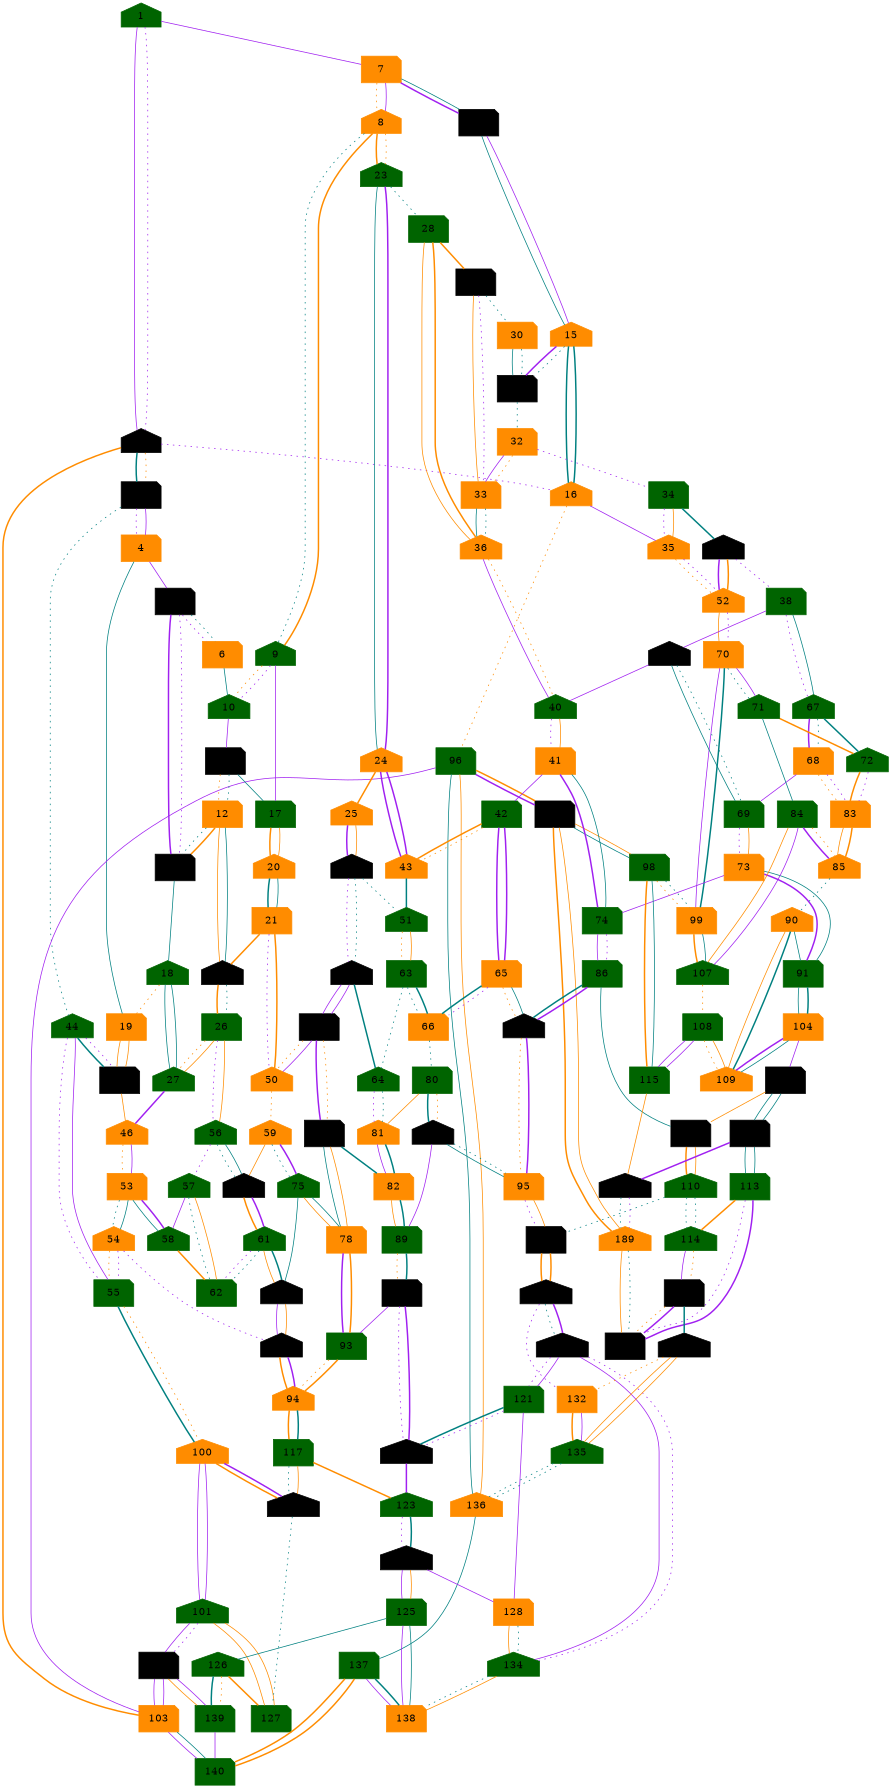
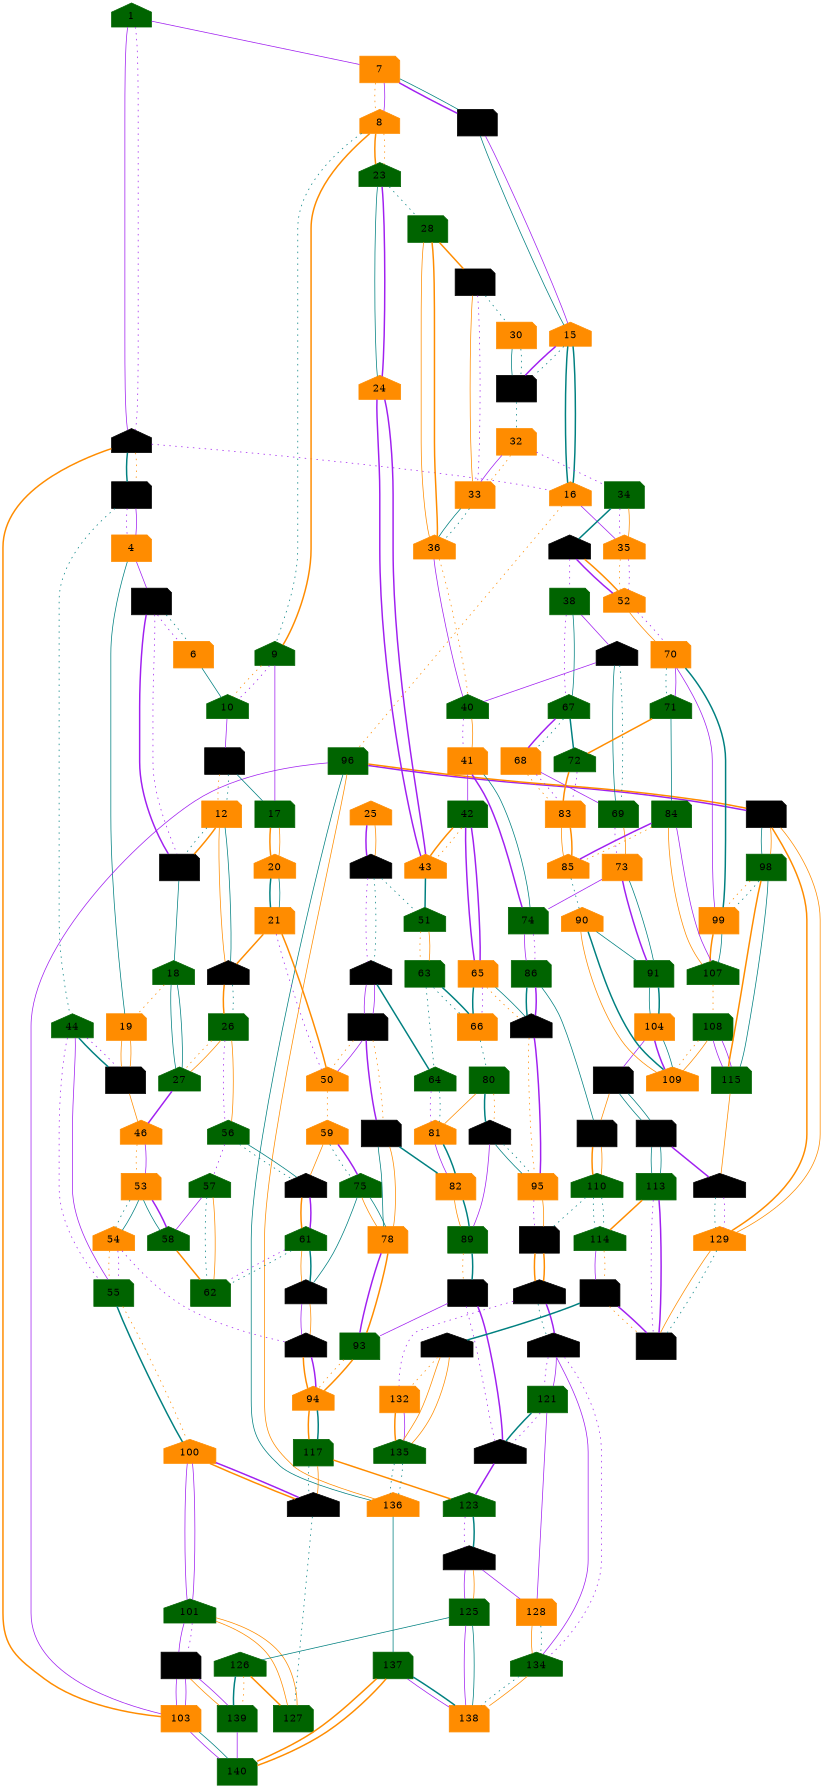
edge "24" -- "25": removed
node "189": label "189" -> "129"
